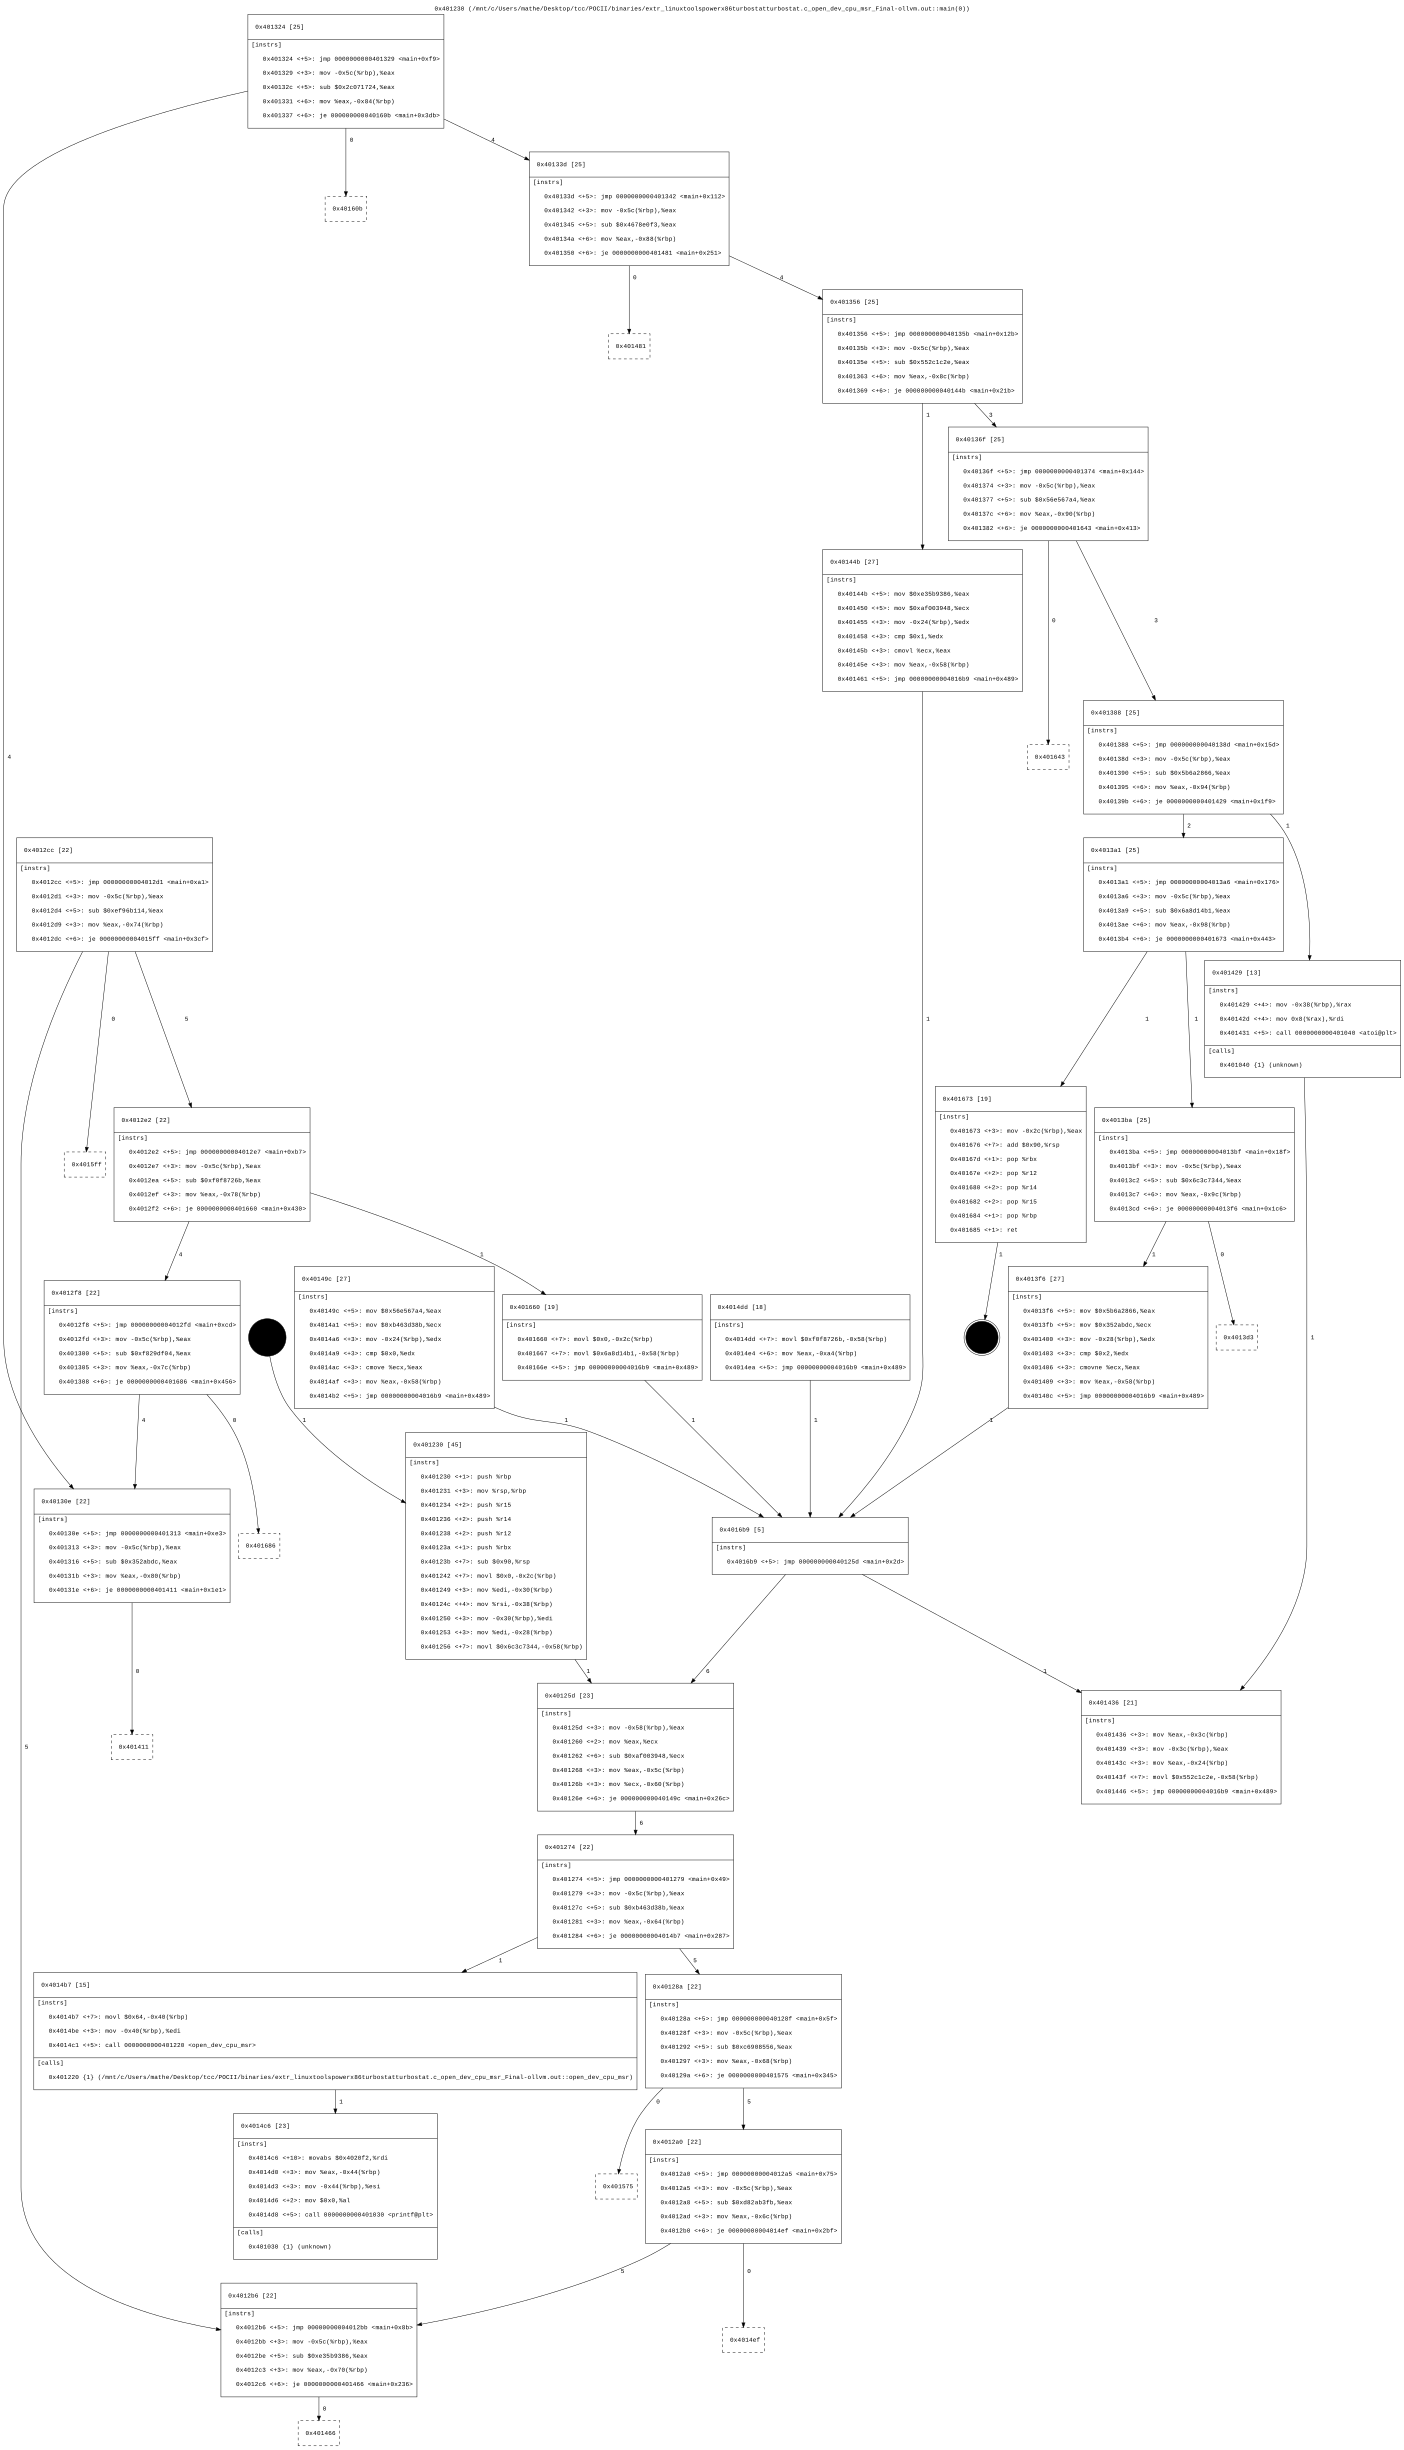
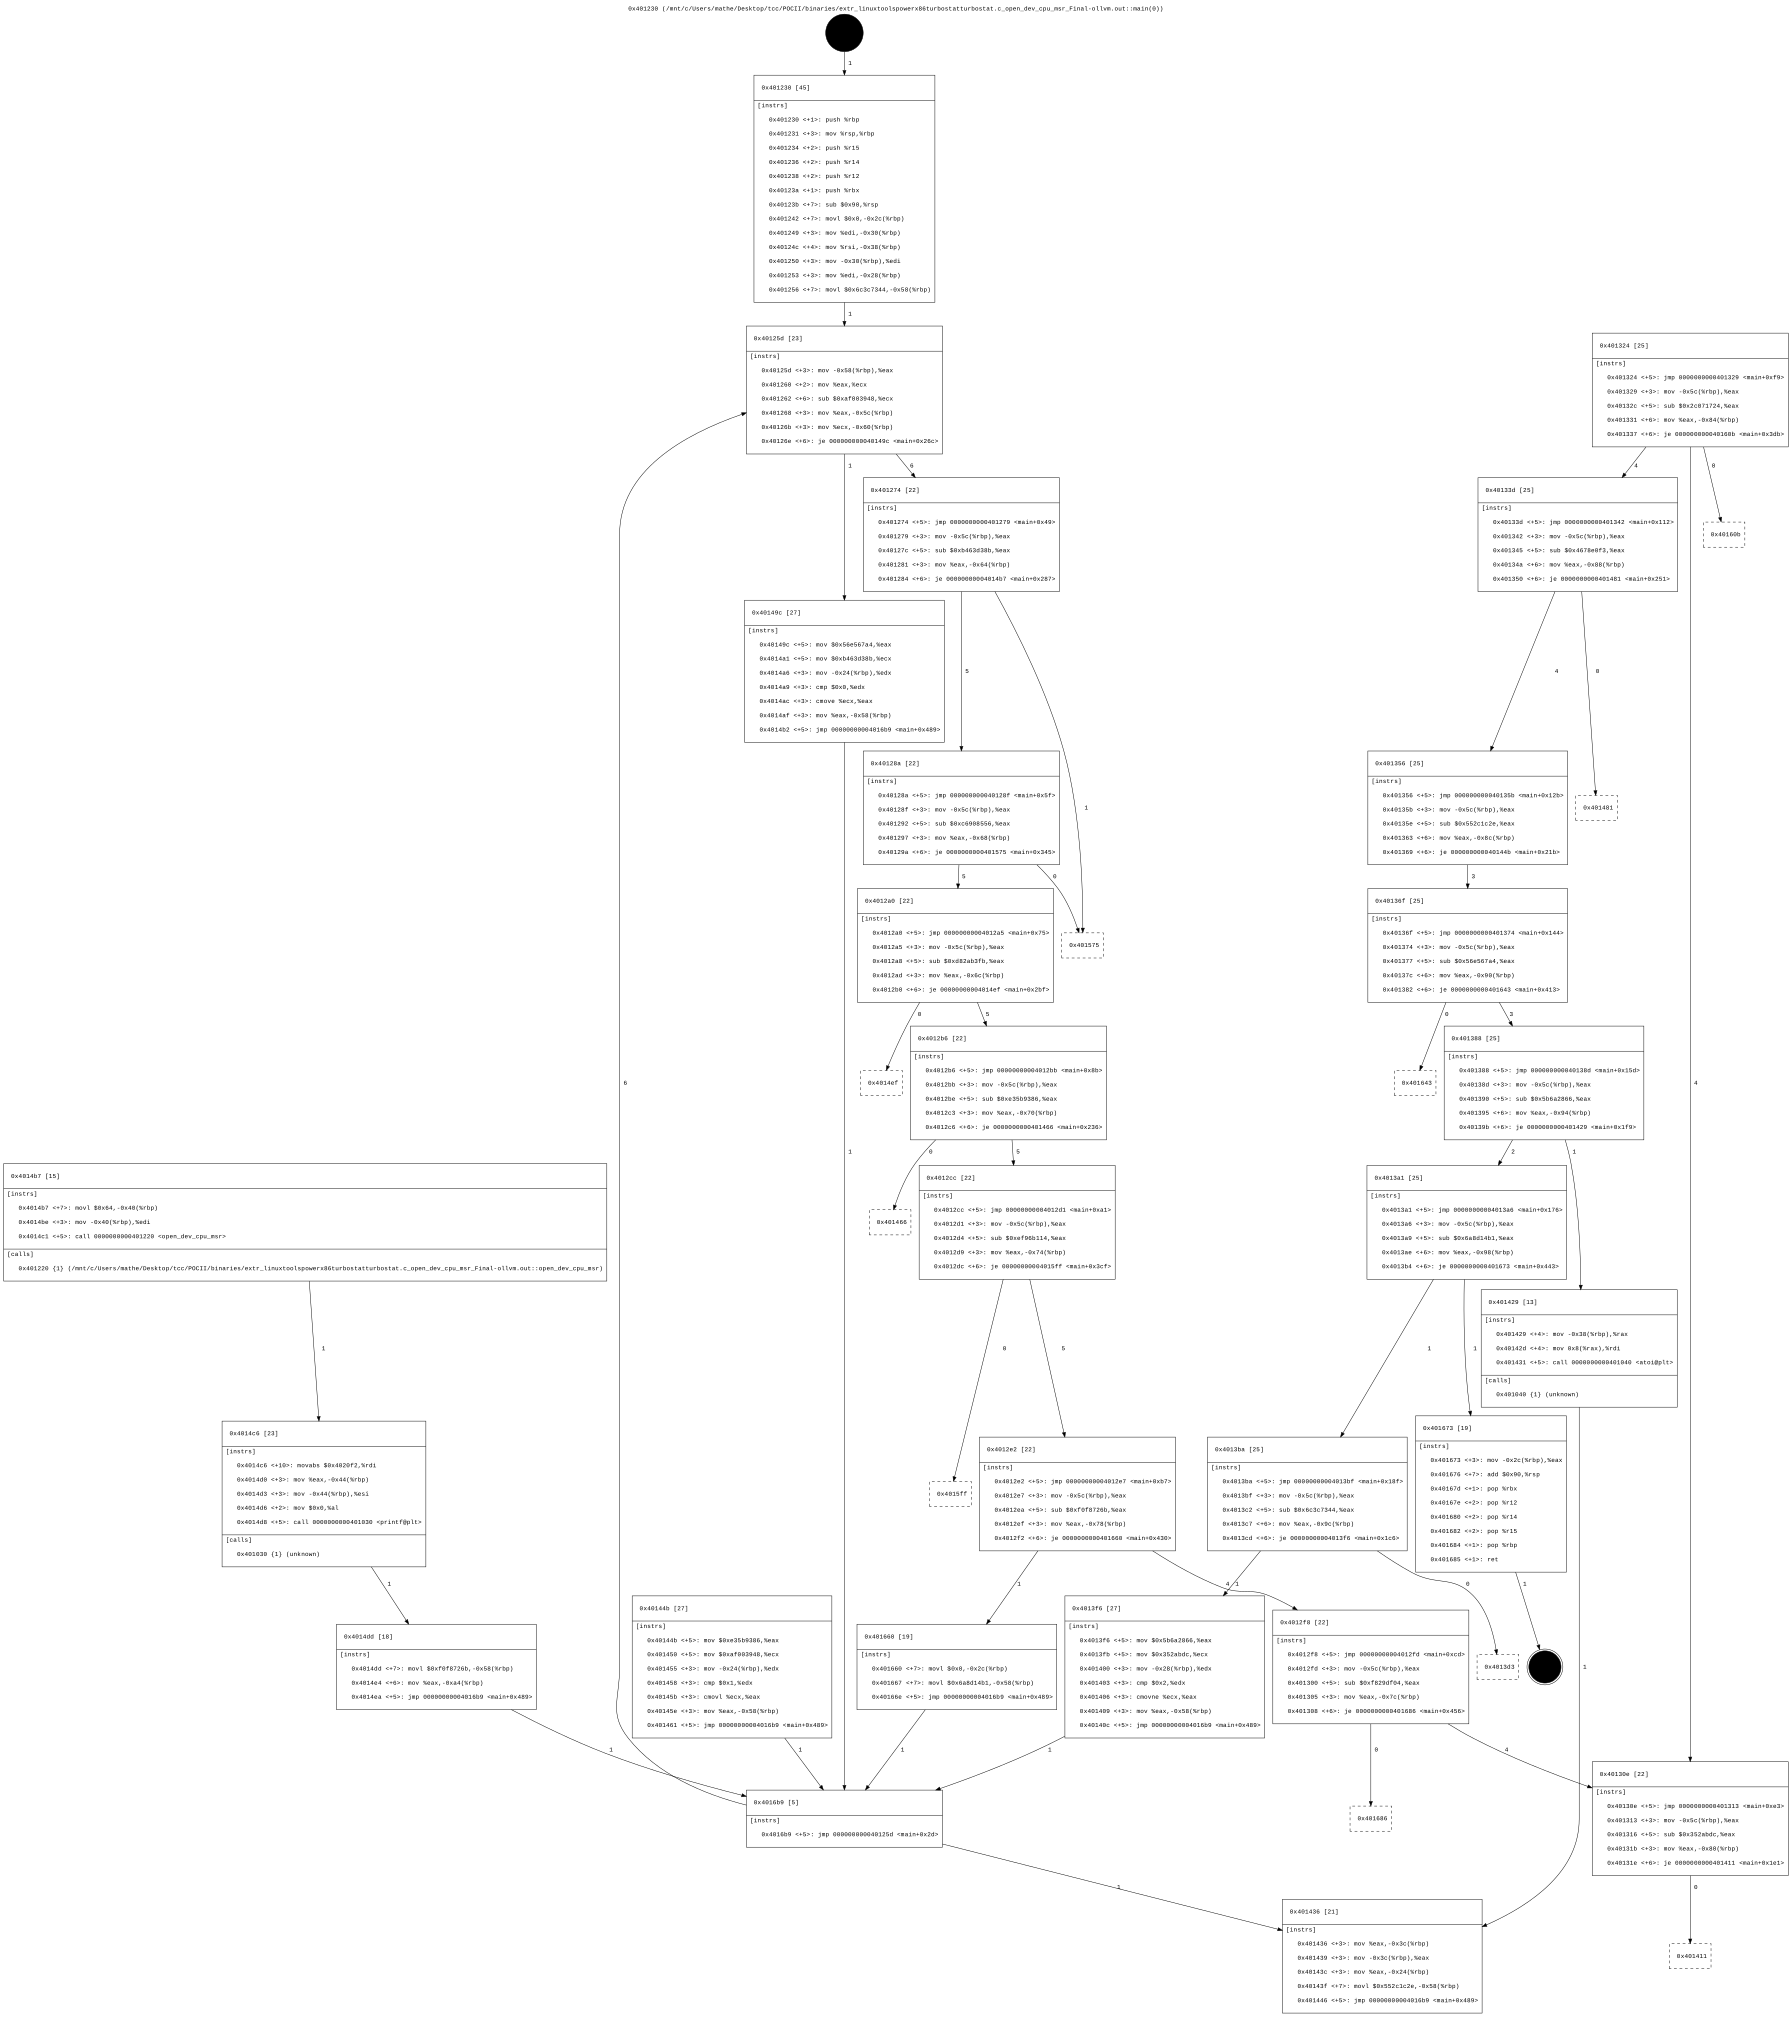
edge "0x401356 [25]" -> "0x40144b [27]": removed, label "1"
edge "0x40125d [23]" -> "0x40149c [27]": added, label "1"
edge "0x4014c6 [23]" -> "0x4014dd [18]": added, label "1"
edge "0x4012cc [22]" -> "0x4012b6 [22]": reversed
edge "0x401274 [22]" -> "0x4014b7 [15]": now "0x401274 [22]" -> "0x401575"
